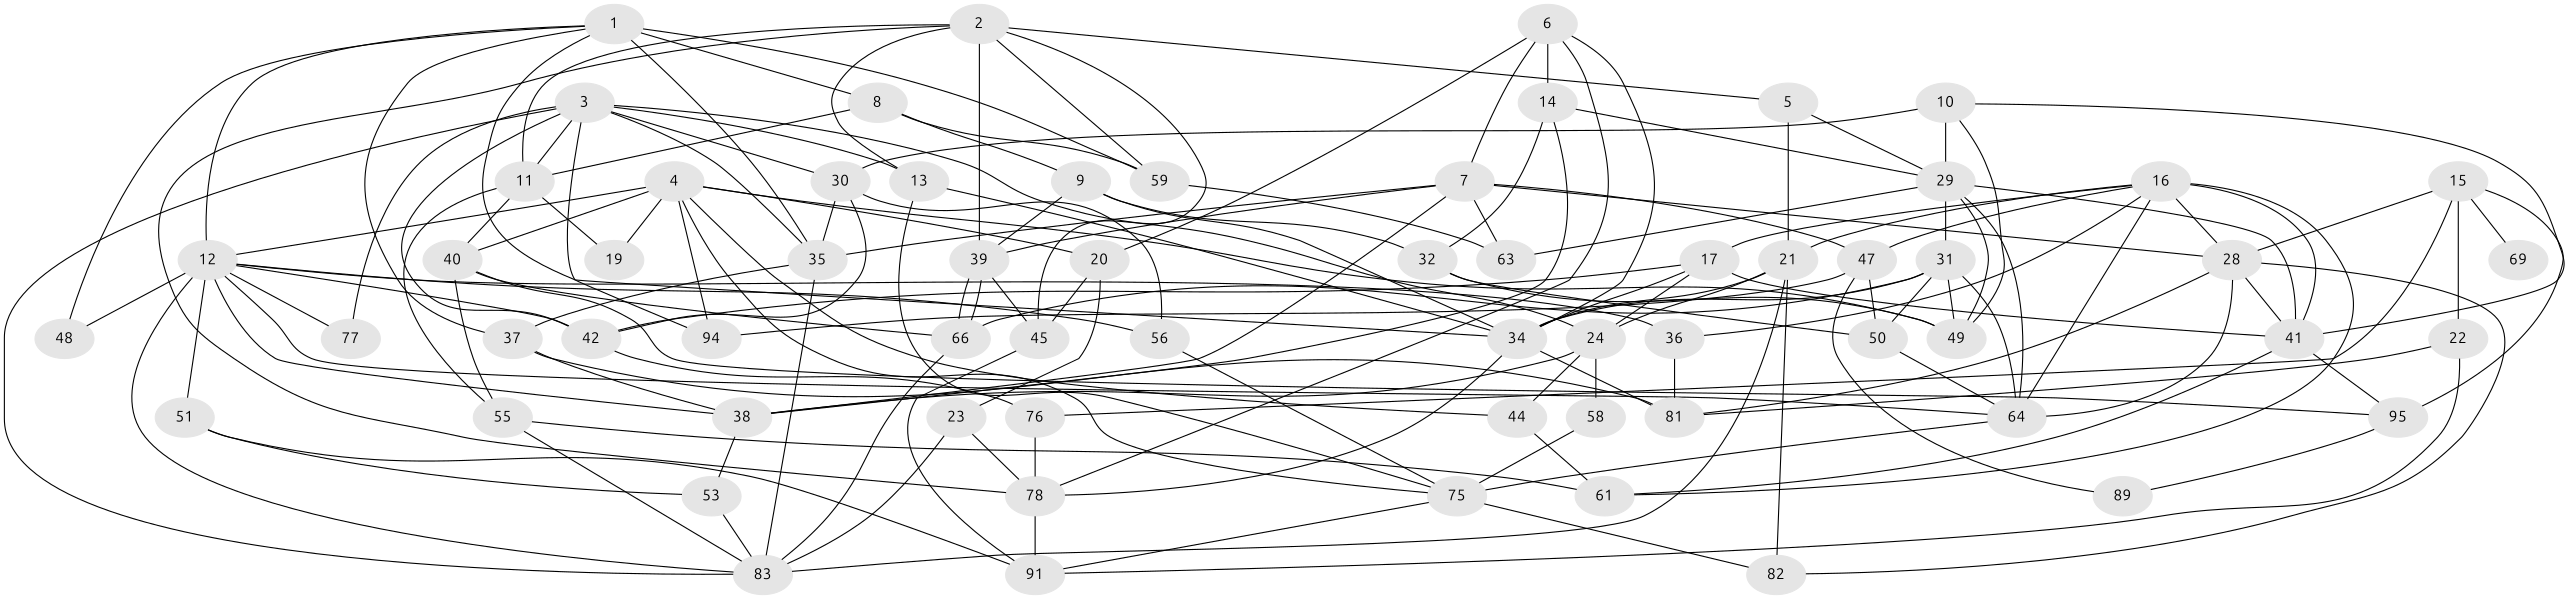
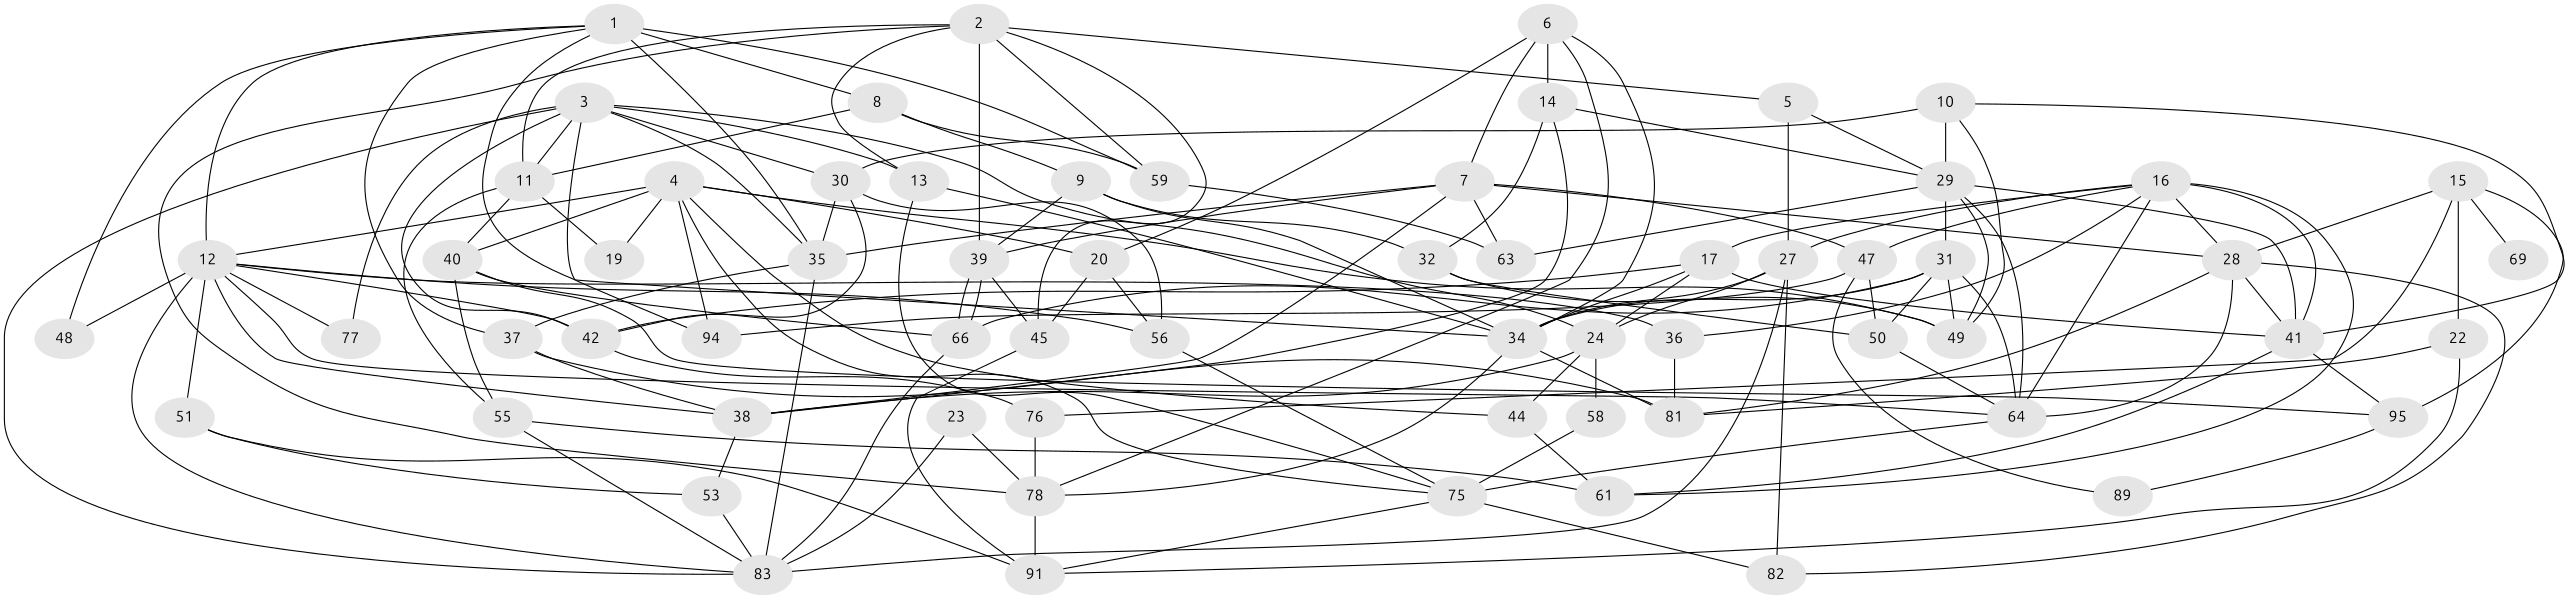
node "21": label "21" -> "27"
edge "20" -- "23": now "20" -- "56"
